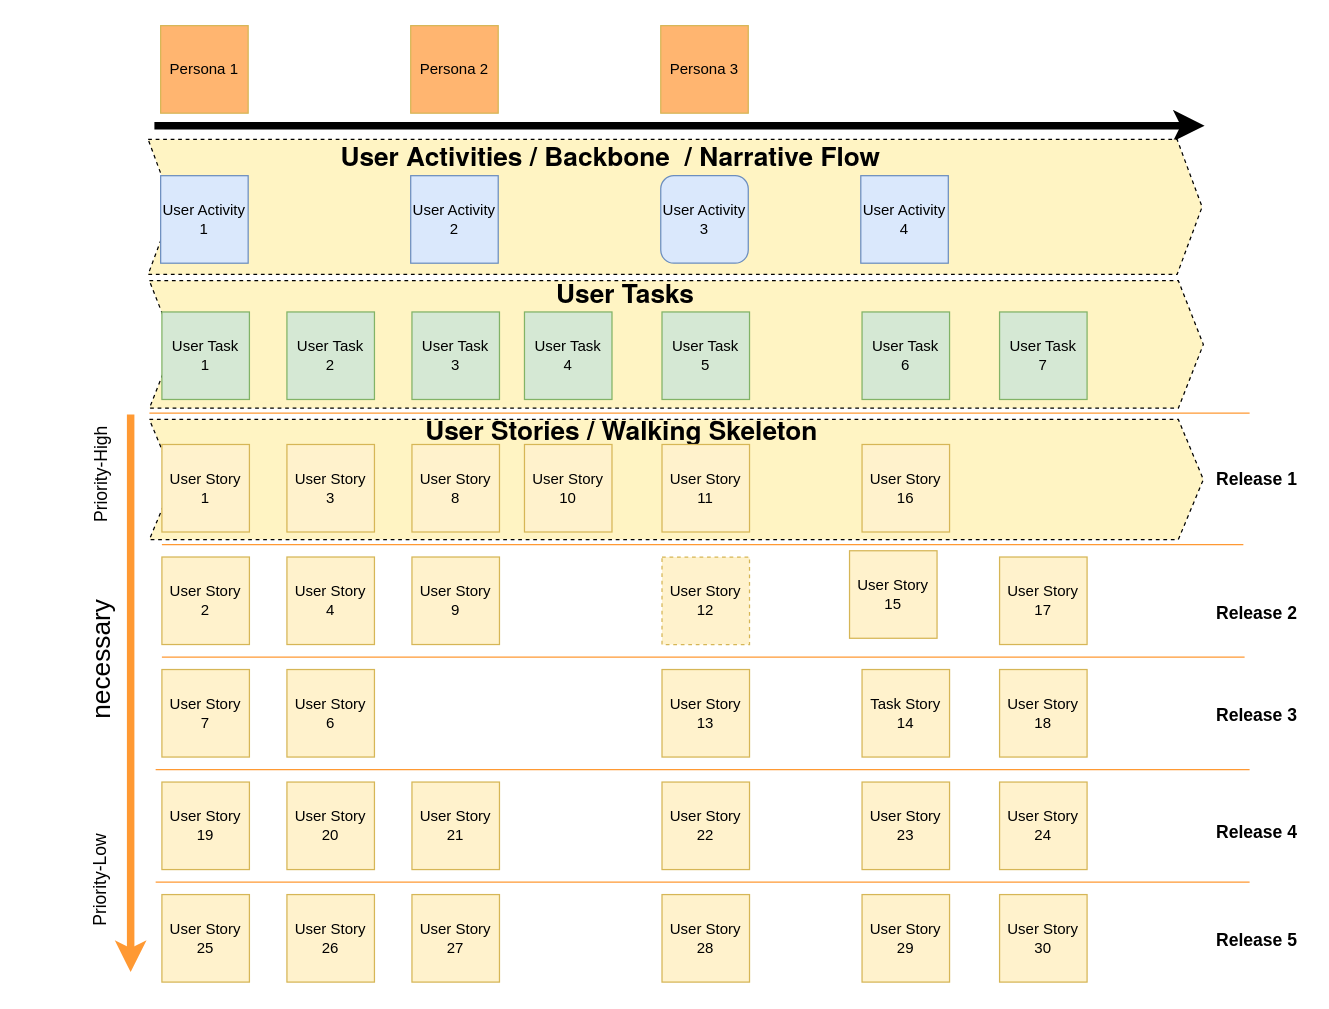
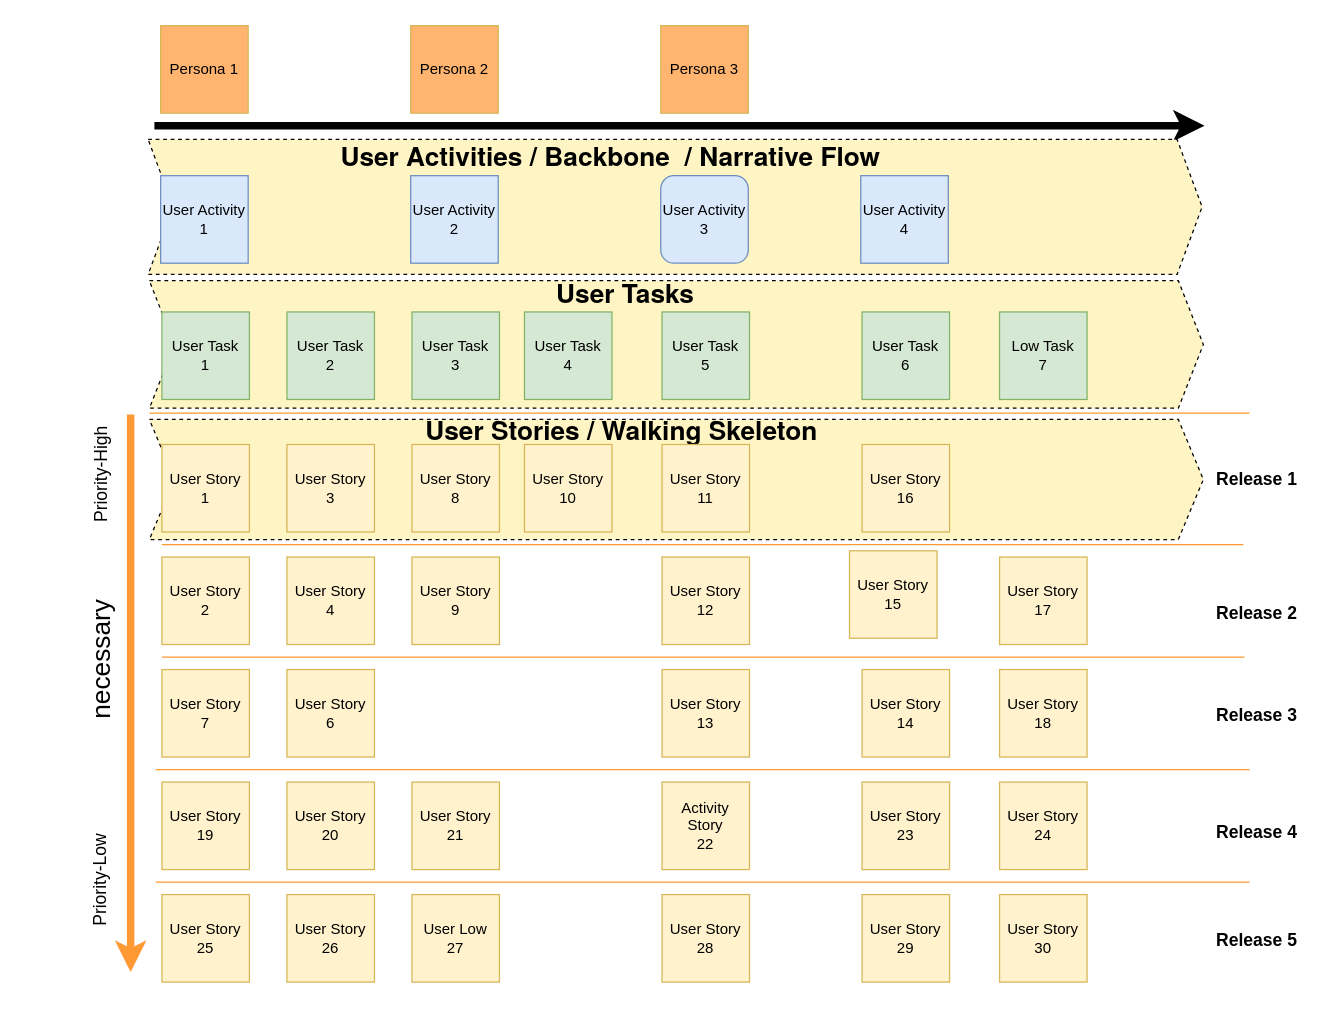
node "User Task 7": label "User Task 7" -> "Low Task 7"
node "User Story 12": style dashed -> solid
node "Task Story 14": label "Task Story 14" -> "User Story 14"
node "User Story 22": label "User Story 22" -> "Activity Story 22"
node "User Story 27": label "User Story 27" -> "User Low 27"
